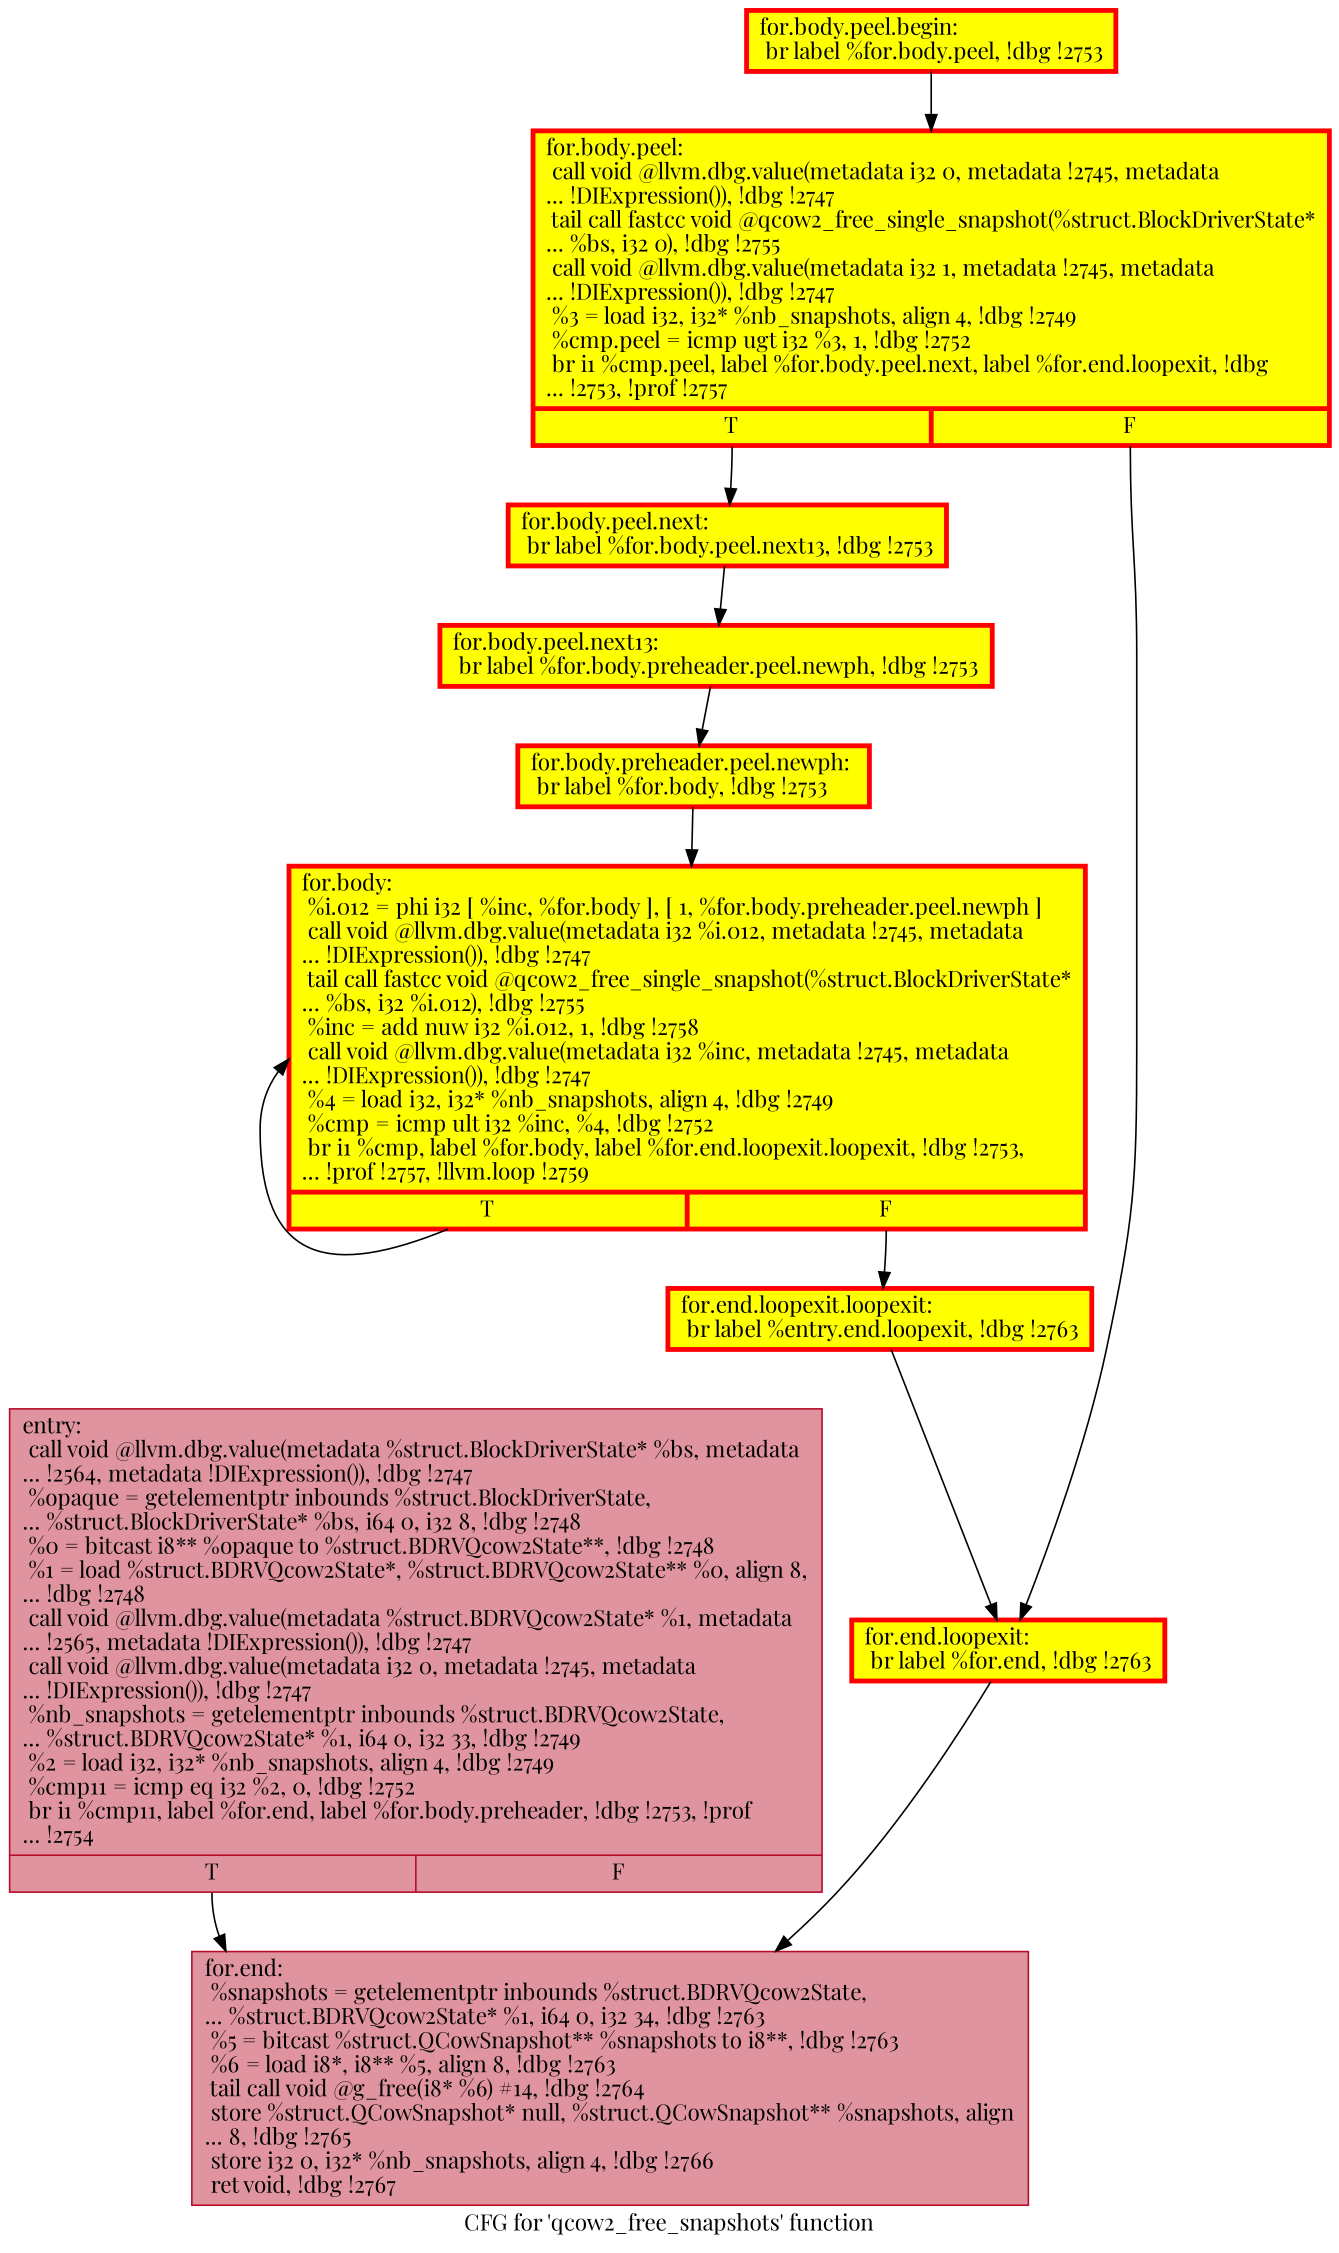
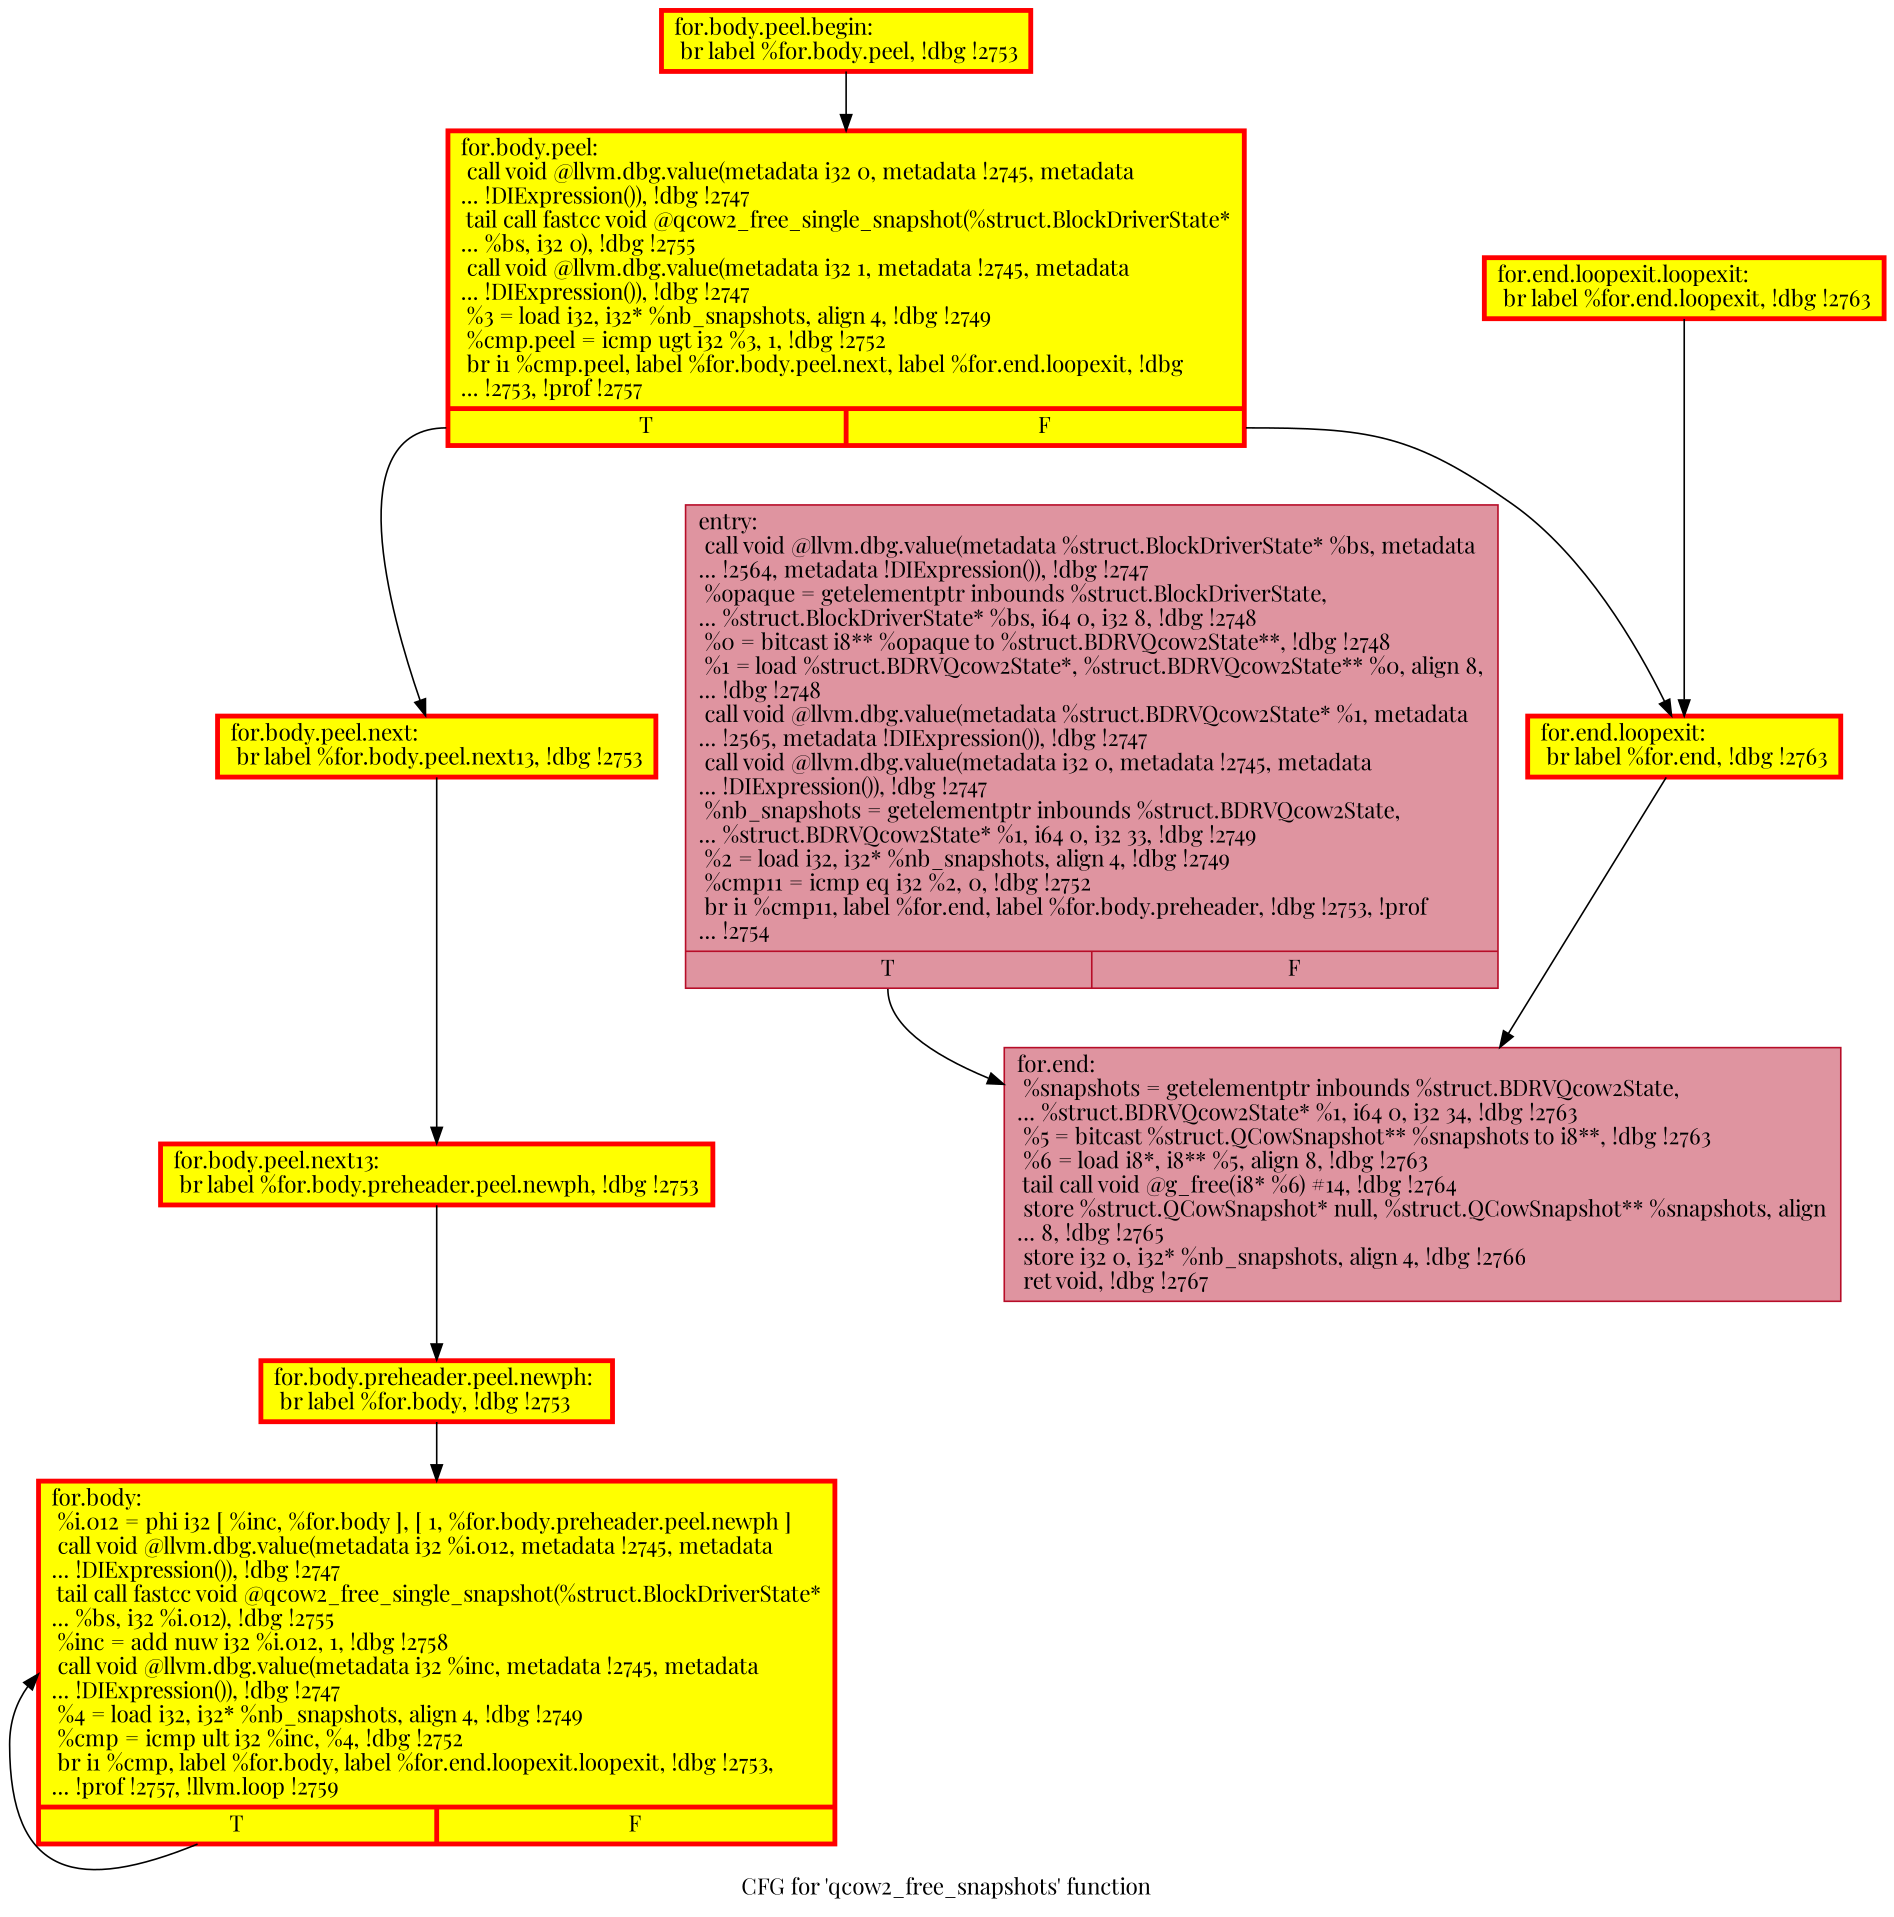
edge "for.body:" -> "for.end.loopexit.loopexit:": removed
node "for.end.loopexit.loopexit:": text "br label %entry.end.loopexit, !dbg !2763" -> "br label %for.end.loopexit, !dbg !2763"
